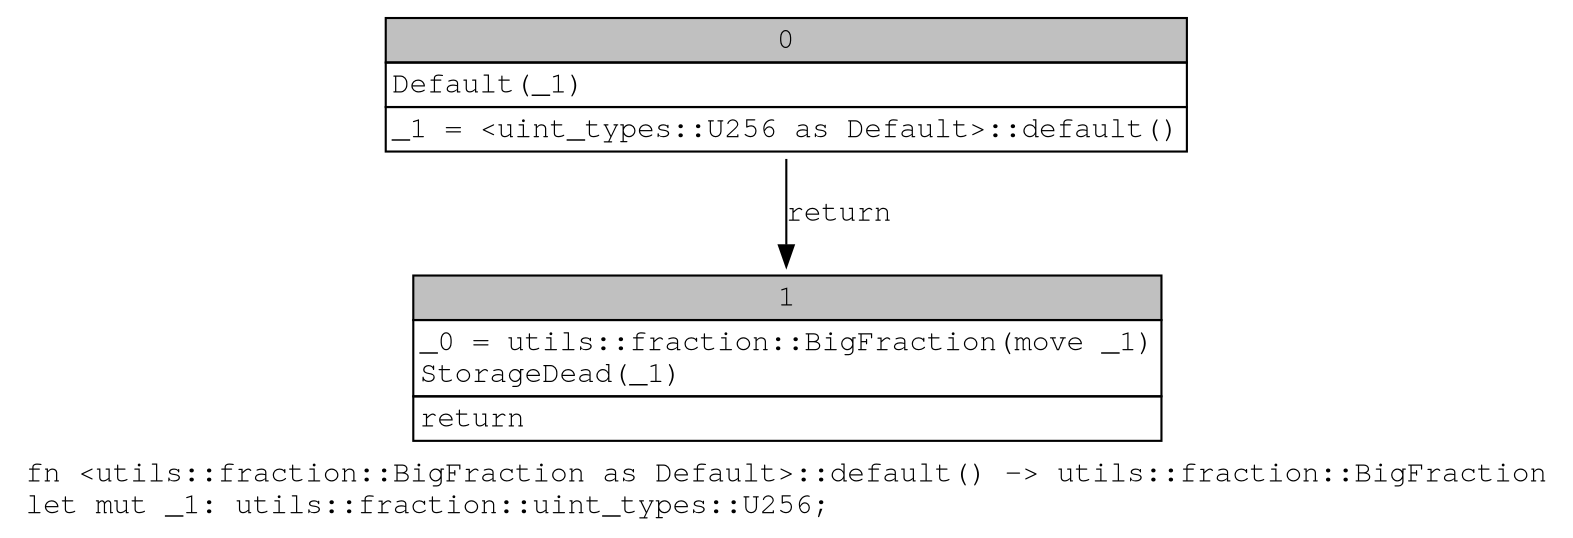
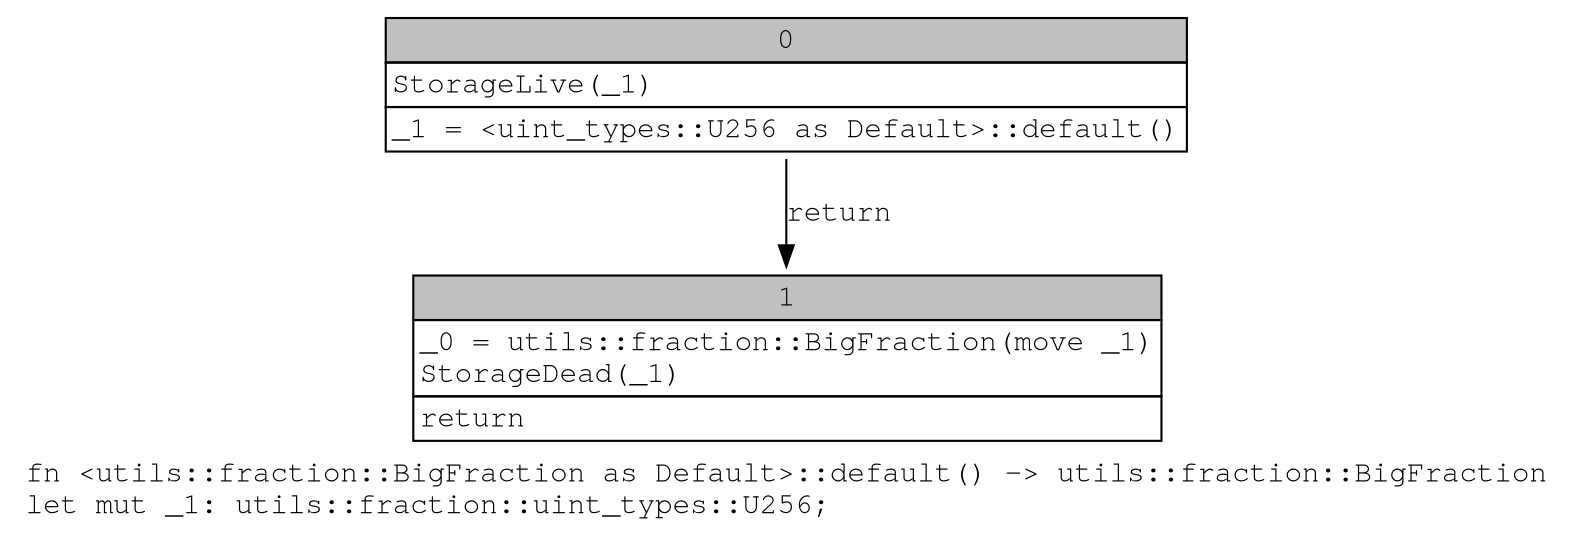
node "0": text "Default(_1)" -> "StorageLive(_1)"
